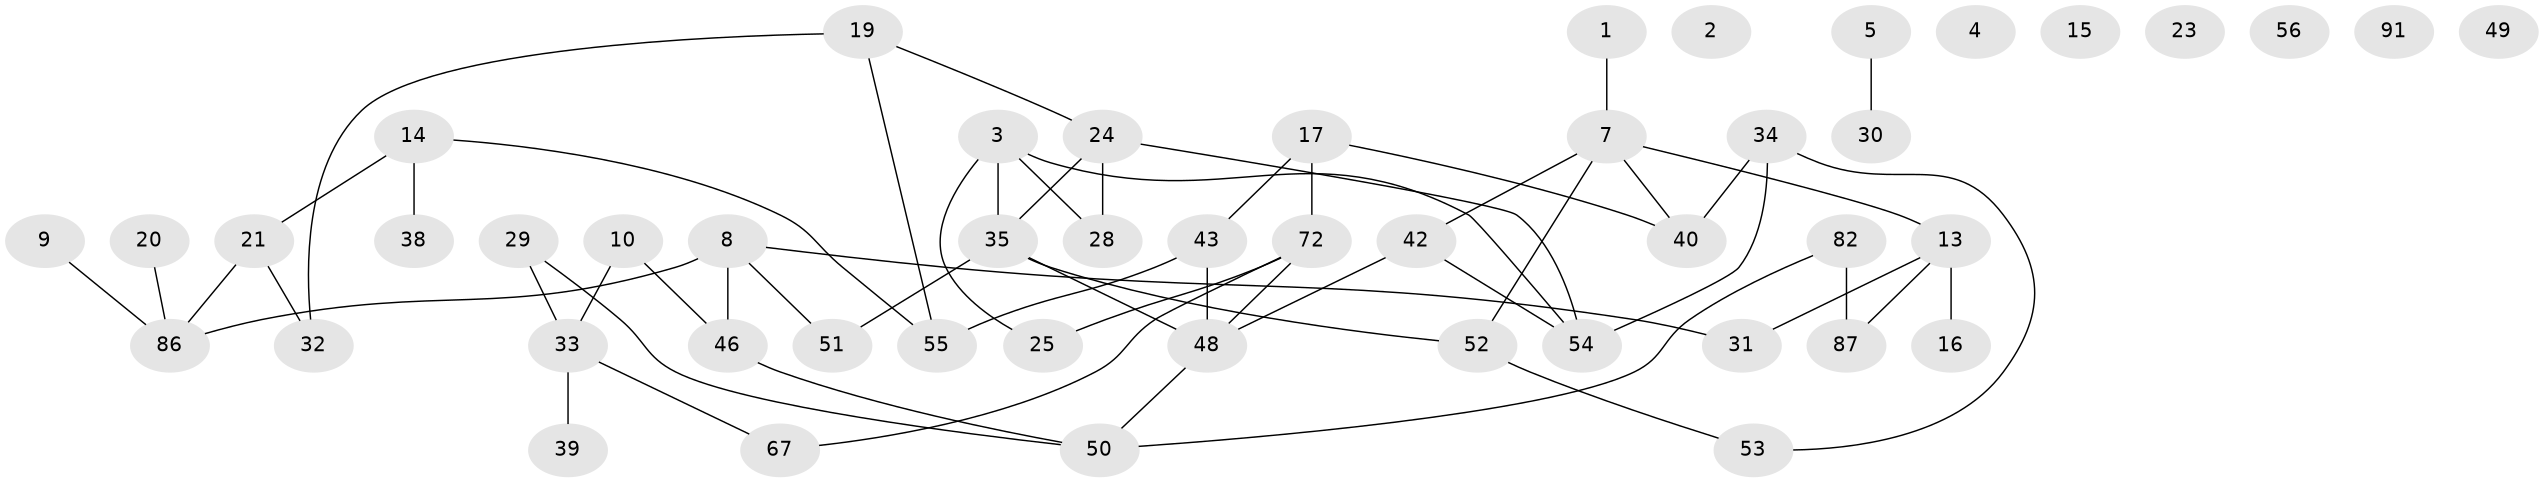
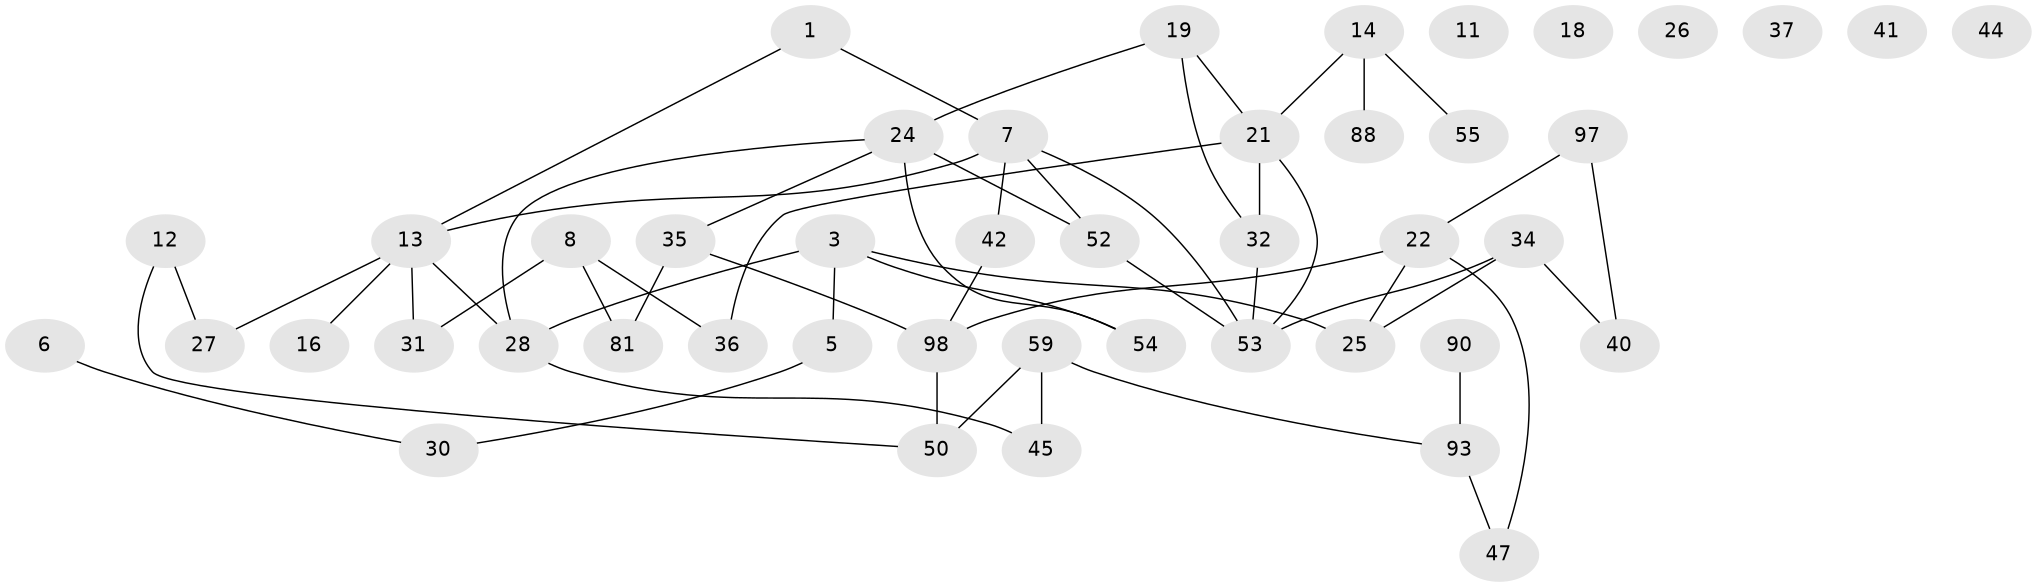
node "11": added
node "18": added
node "2": removed
node "37": added
node "4": removed
node "44": added
node "15": removed
node "23": removed
node "56": label "56" -> "26"
node "91": label "91" -> "41"
node "49": removed
edge "1" -- "13": added
node "17": label "17" -> "97"
edge "19" -- "55": now "19" -- "21"
edge "3" -- "35": now "3" -- "5"
edge "7" -- "40": now "7" -- "53"
node "9": removed
node "20": removed
node "38": label "38" -> "88"
node "29": label "29" -> "59"
node "10": label "10" -> "90"
node "43": removed
node "72": label "72" -> "22"
node "82": label "82" -> "12"
edge "21" -- "53": added
edge "34" -- "54": now "34" -- "25"
edge "42" -- "54": removed
edge "13" -- "28": added
edge "32" -- "53": added
edge "35" -- "52": now "24" -- "52"
node "6": added
node "86": label "86" -> "36"
node "33": label "33" -> "93"
node "46": removed
node "51": label "51" -> "81"
node "48": label "48" -> "98"
node "87": label "87" -> "27"
node "39": removed
node "67": label "67" -> "47"
node "45": added
